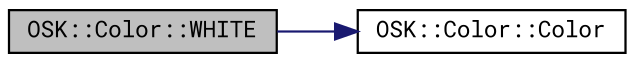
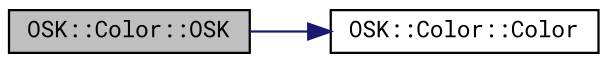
node "OSK::Color::WHITE": label "OSK::Color::WHITE" -> "OSK::Color::OSK"
